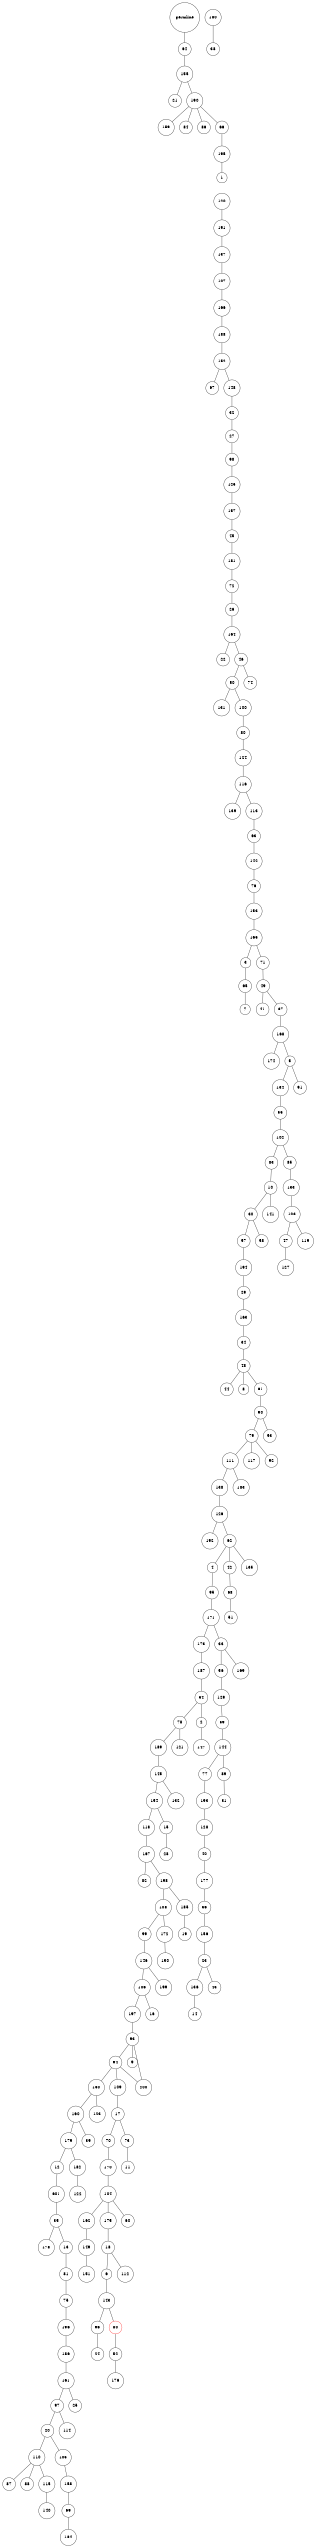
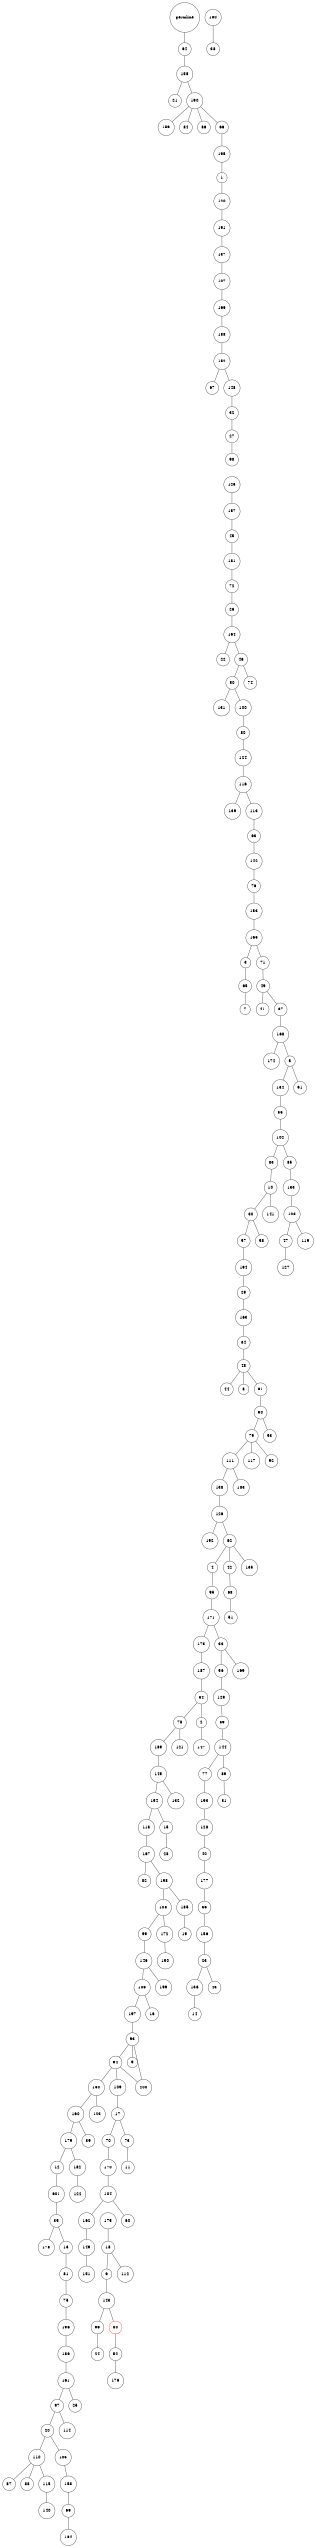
edge "1" -- "120": added
edge "98" -- "125": removed
edge "104" -- "175": removed
